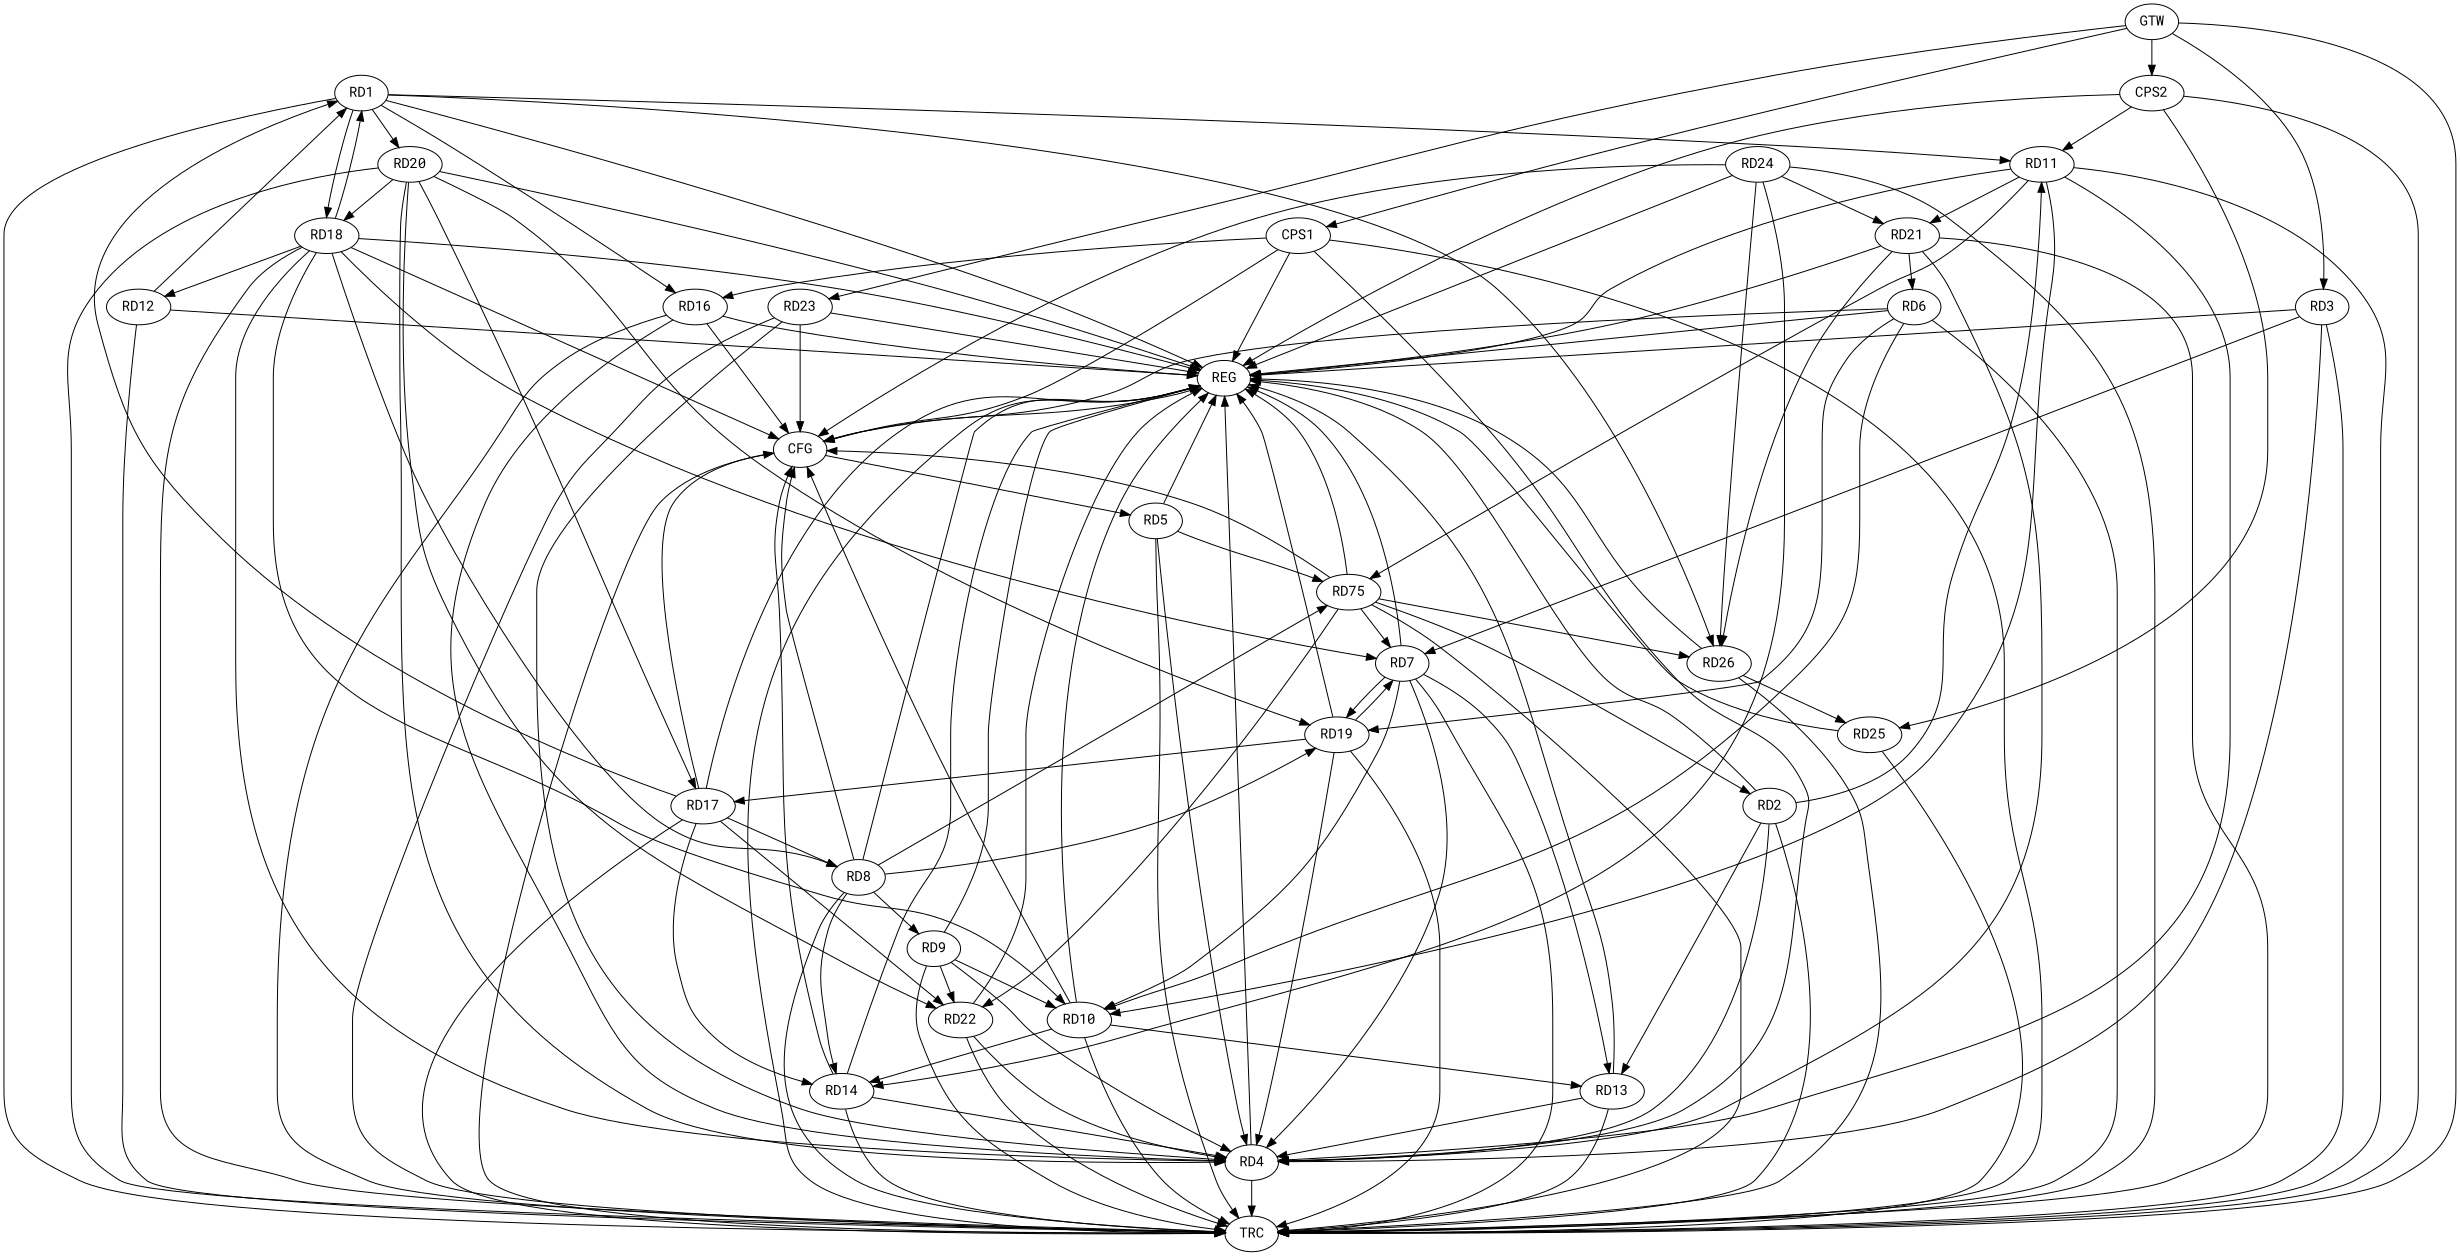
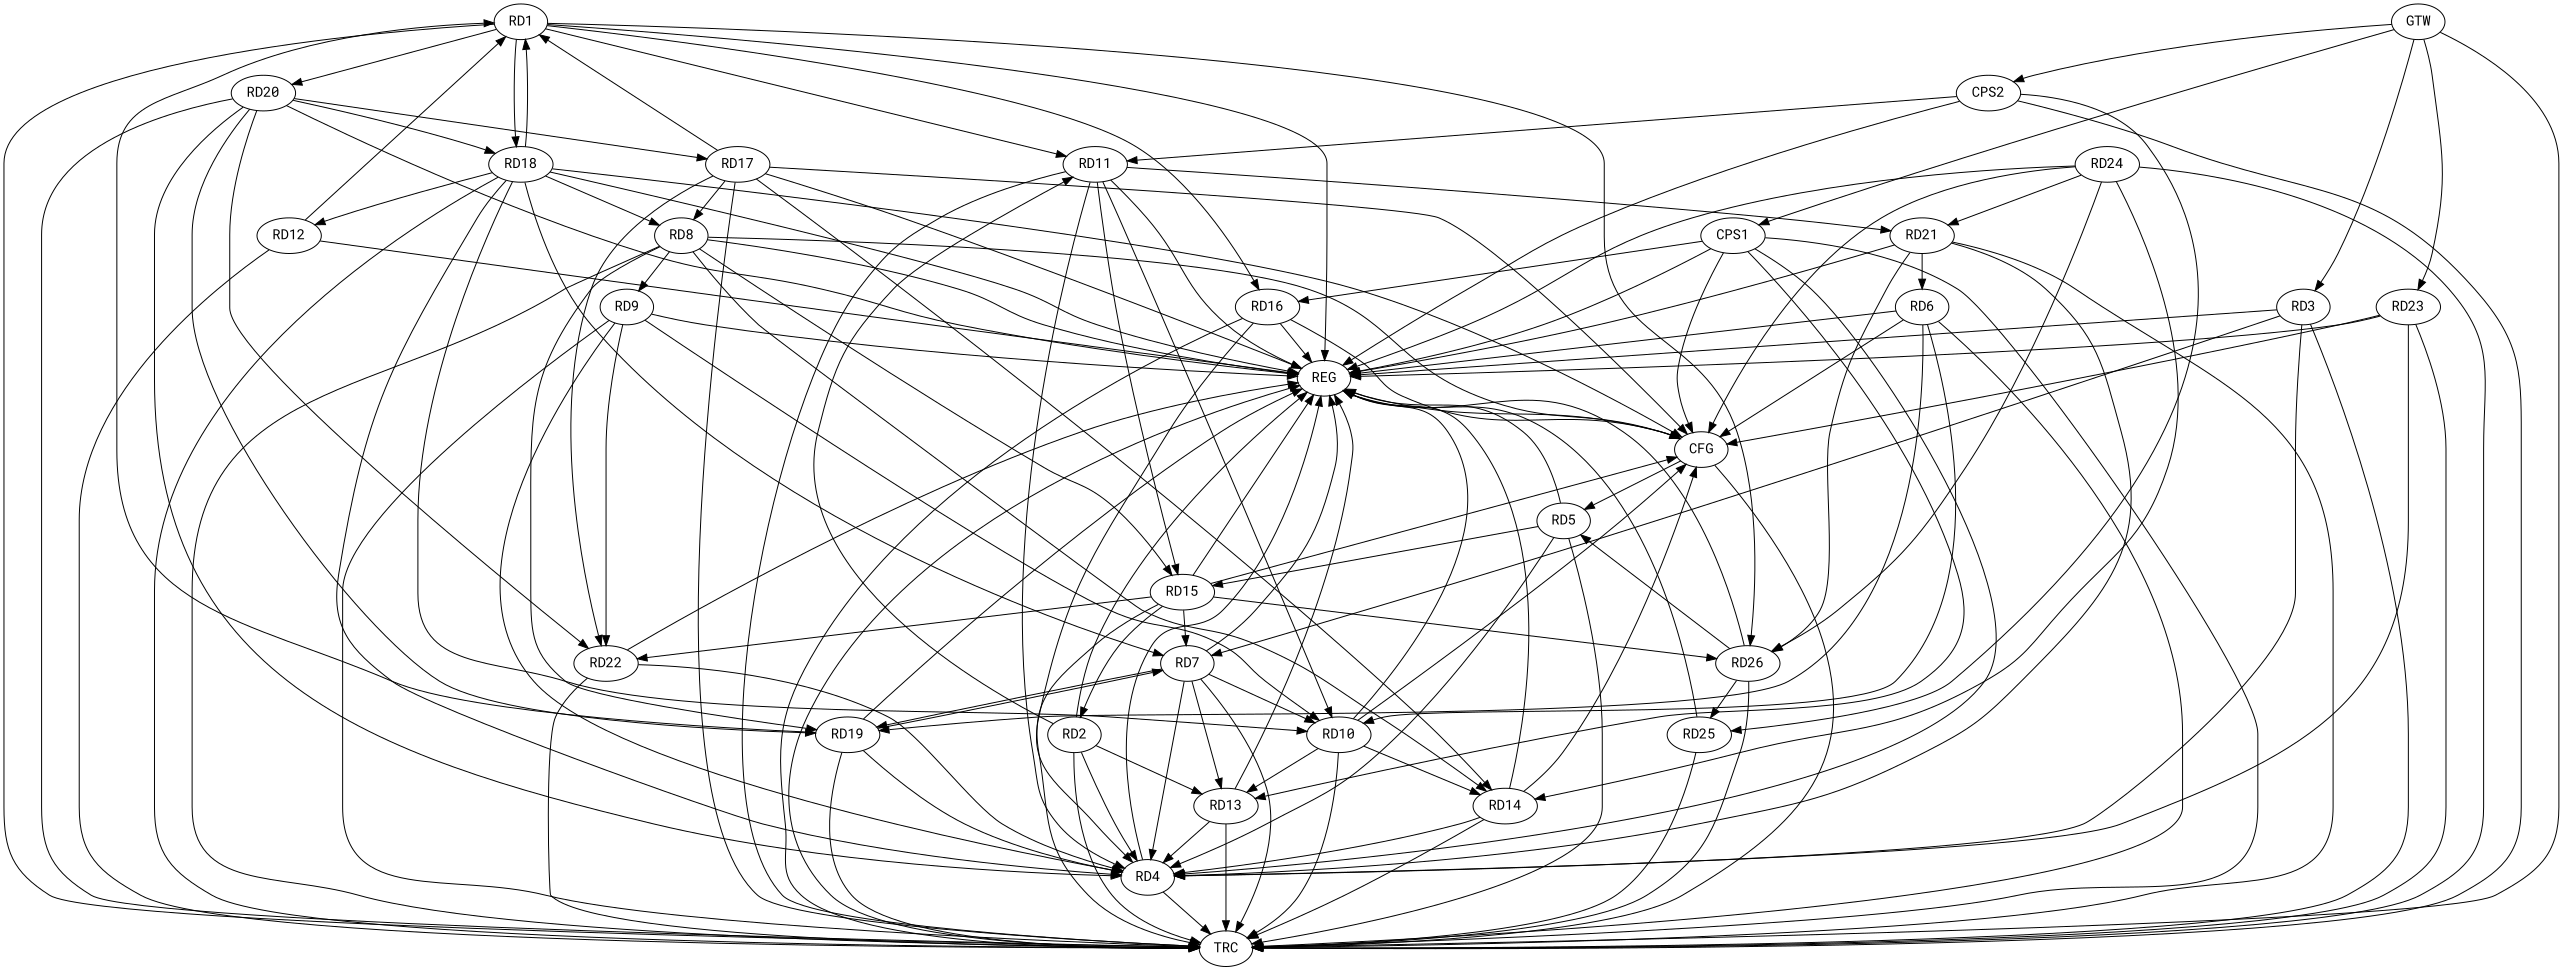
edge "RD26" -> "RD5": added
node "RD75": label "RD75" -> "RD15"
edge "CPS1" -> "RD13": added
edge "RD19" -> "RD17": now "RD19" -> "RD1"
